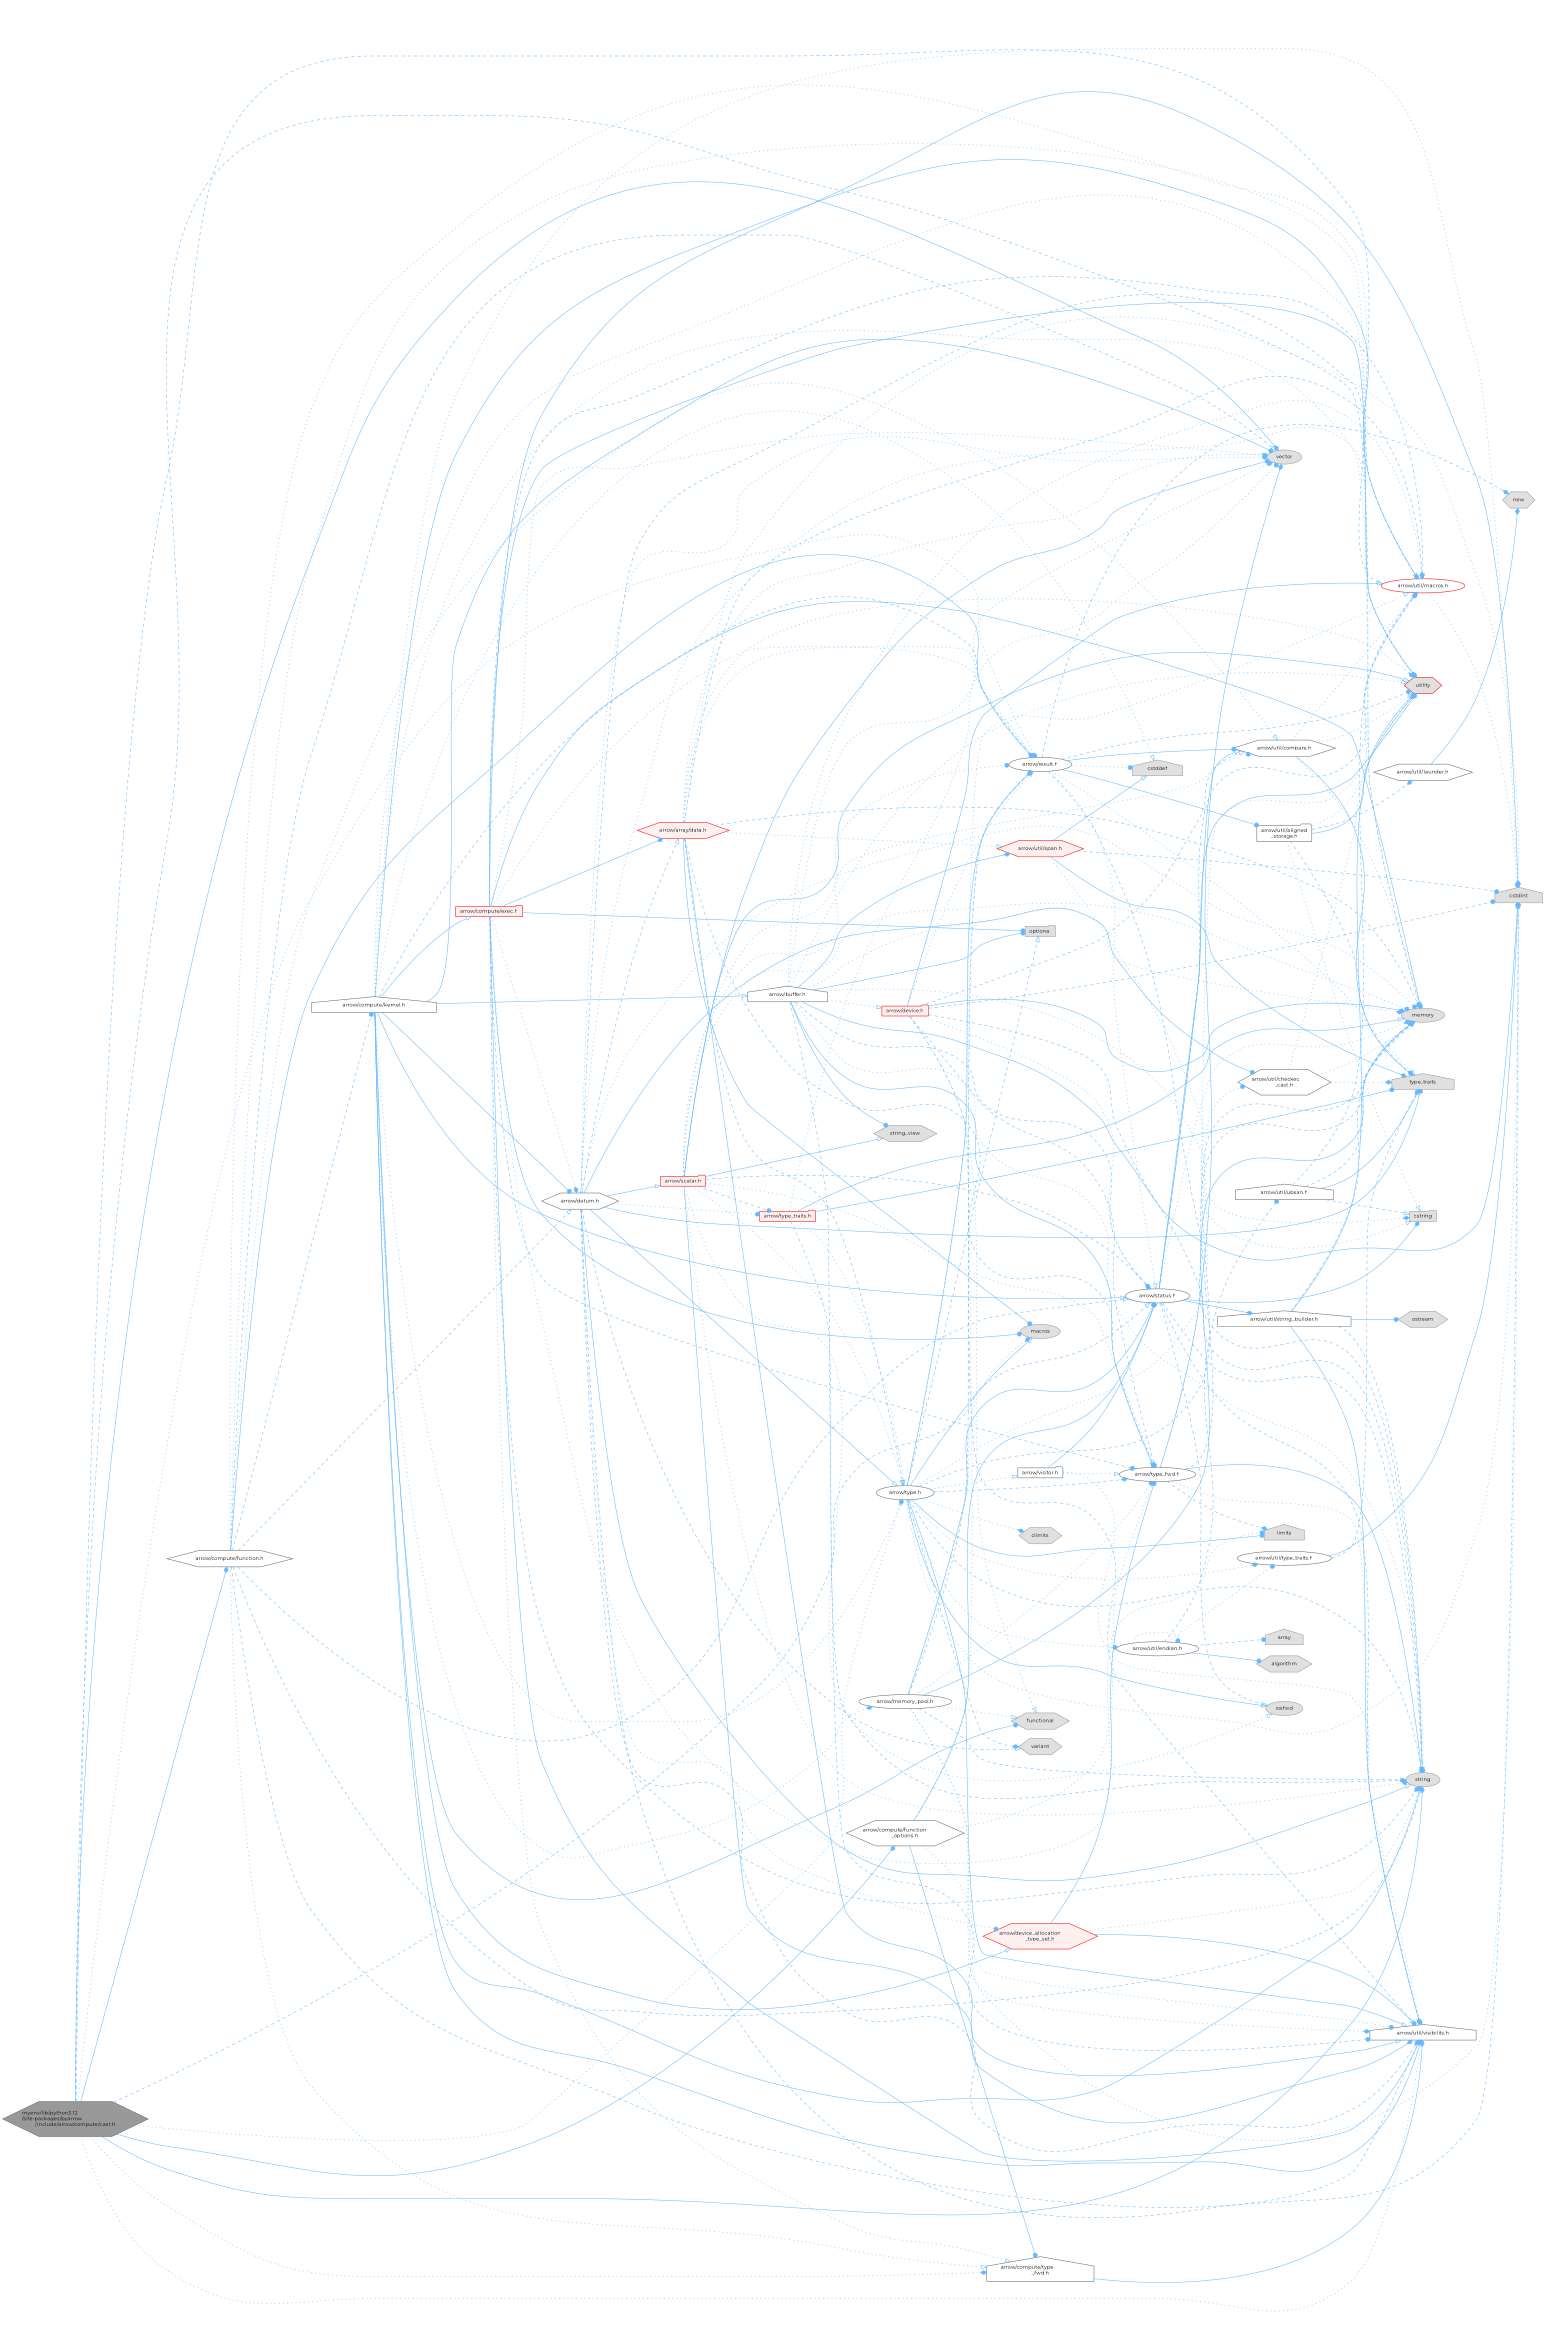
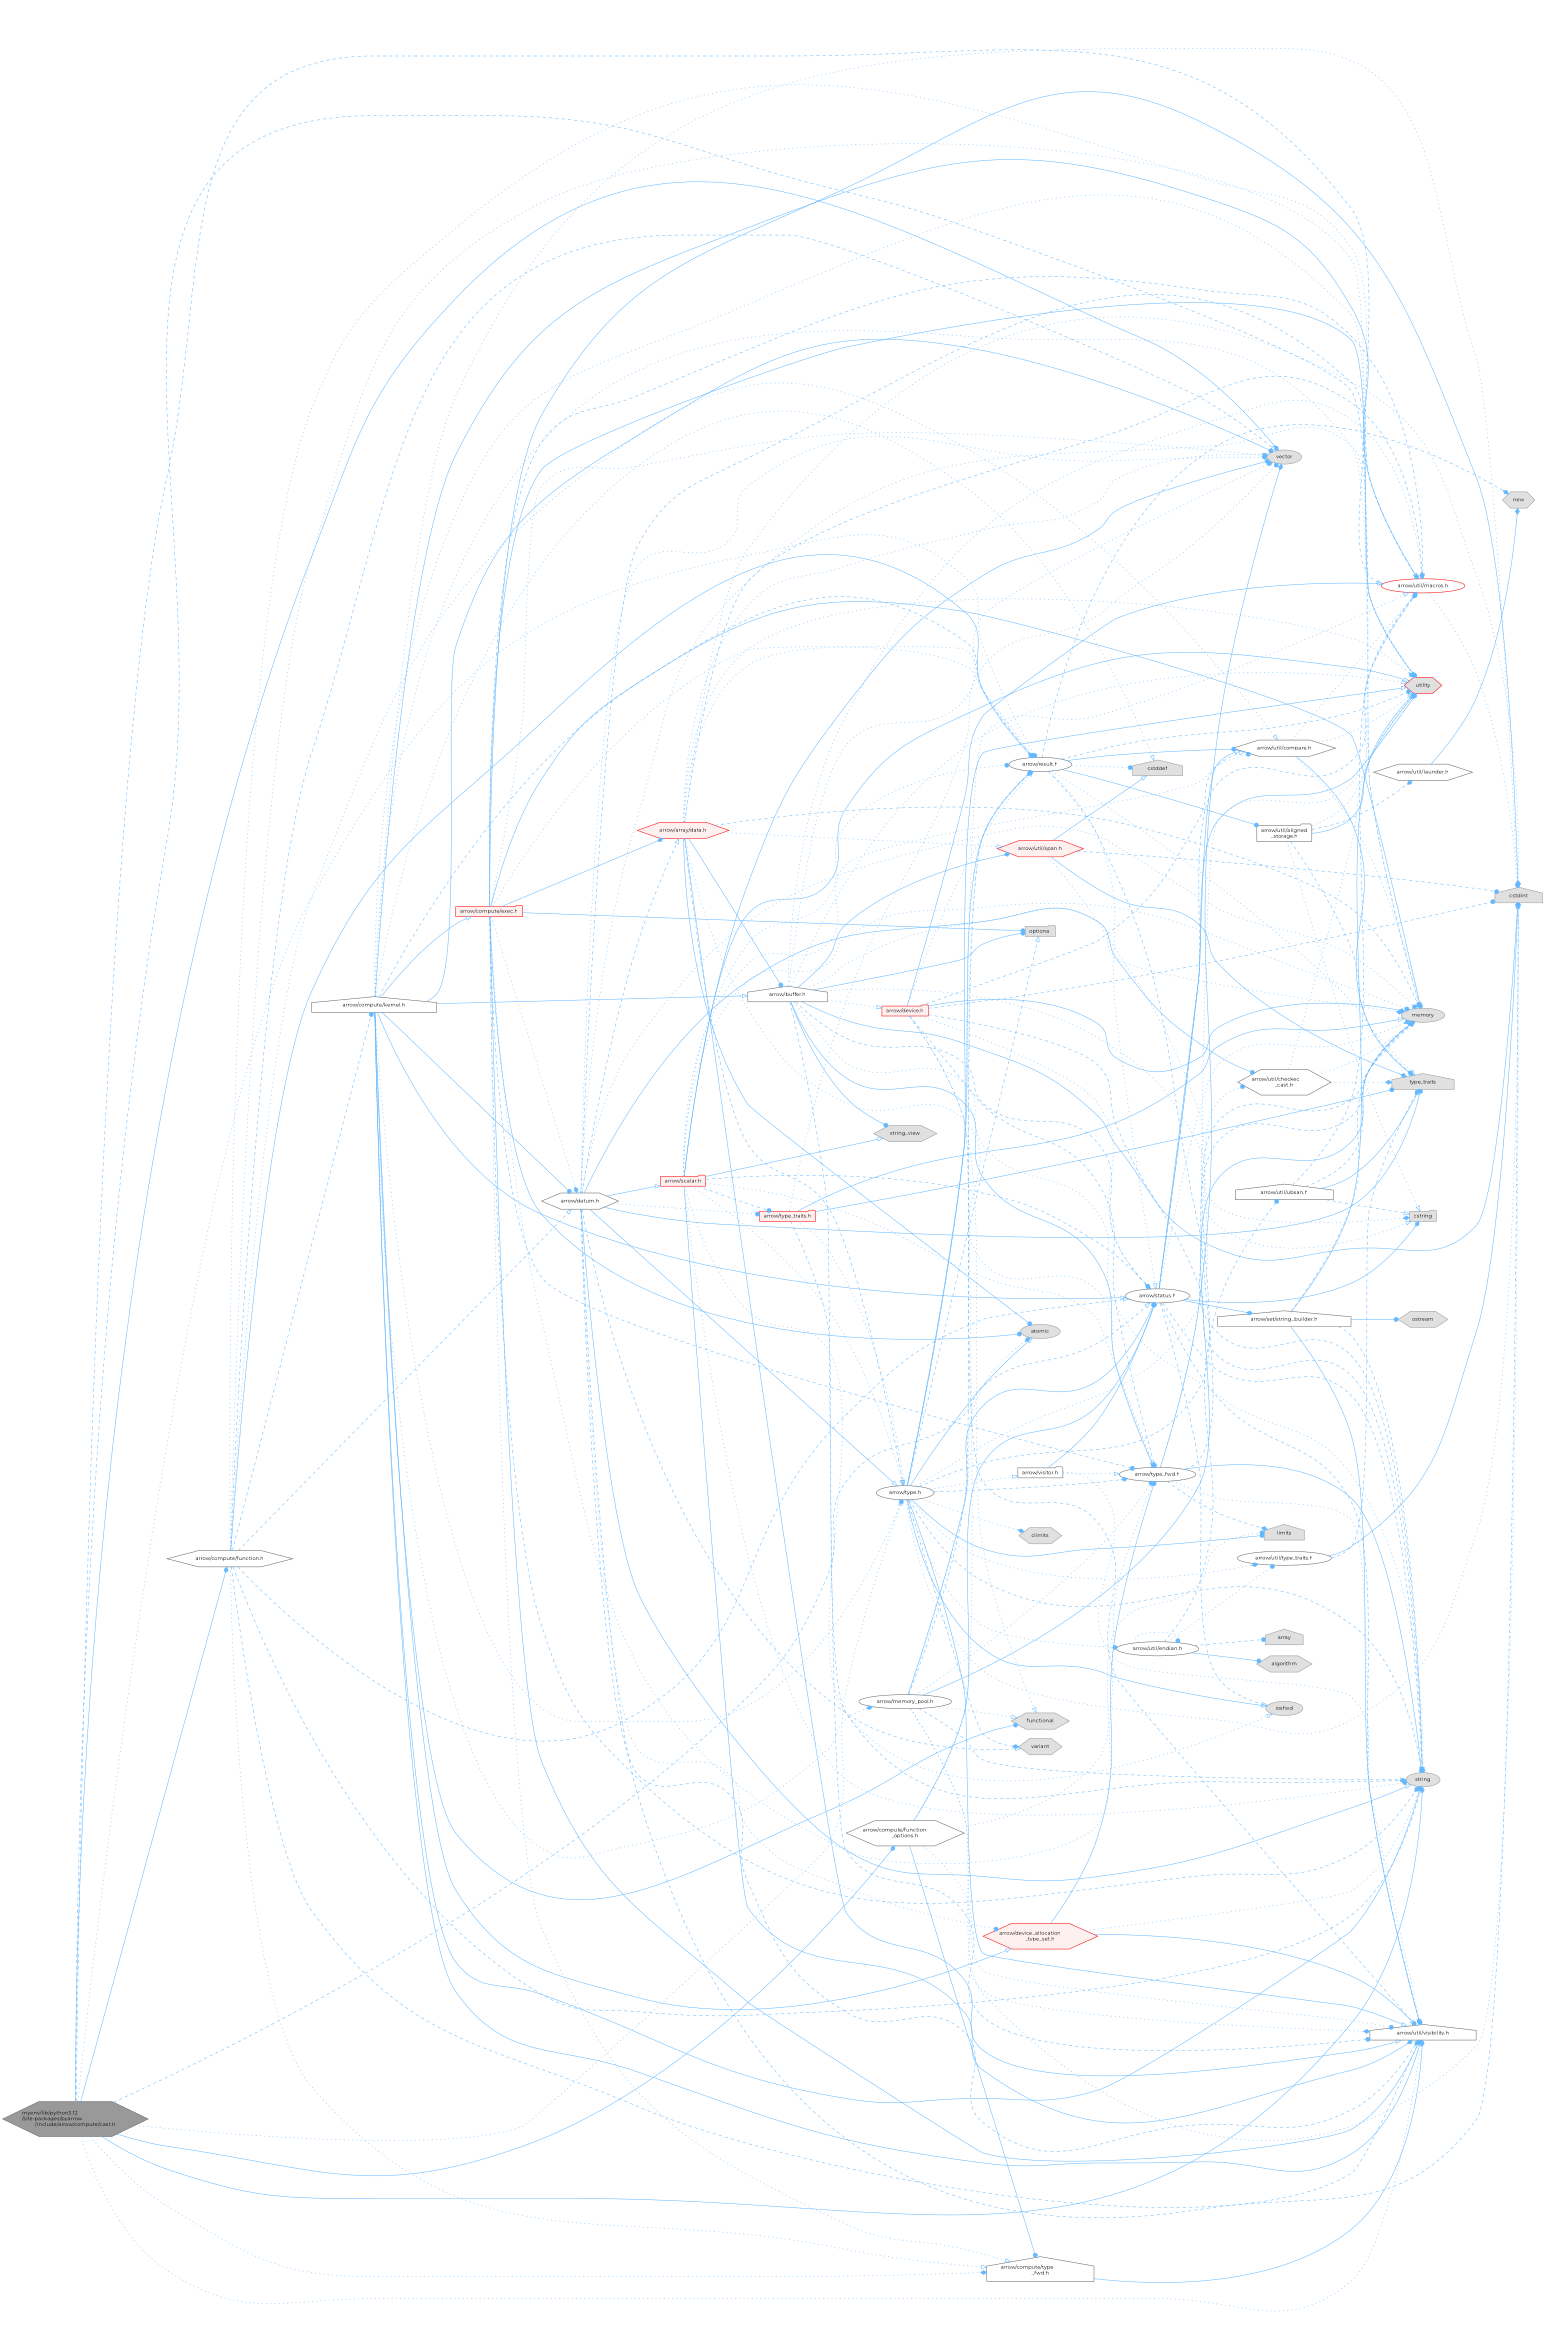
edge "arrow/array/data.h" -> "arrow/buffer.h": added
edge "arrow/type.h" -> "utility": added
edge "arrow/array/data.h" -> "arrow/type_fwd.h": style dashed -> dotted
node "arrow/util/string_builder.h": label "arrow/util/string_builder.h" -> "arrow/set/string_builder.h"
node "macros": label "macros" -> "atomic"
